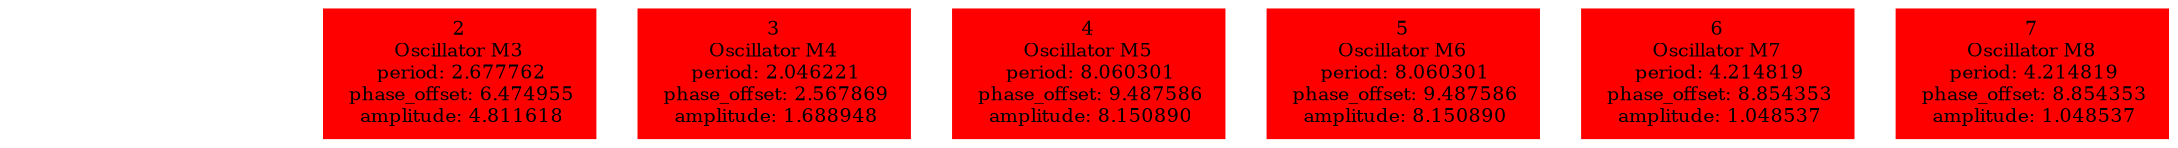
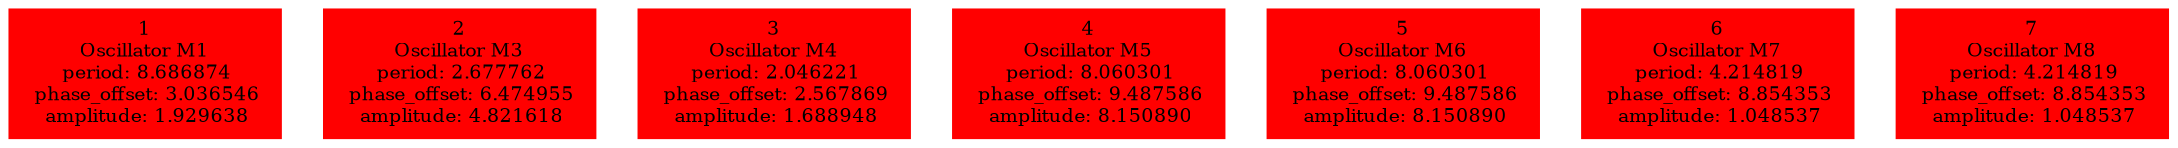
node "1": added
node "2": text "amplitude: 4.811618" -> "amplitude: 4.821618"
